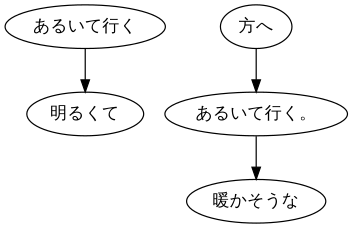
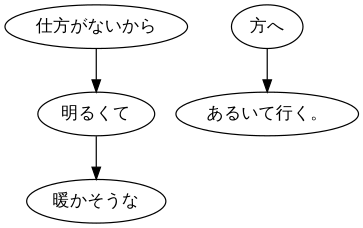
node "あるいて行く": label "あるいて行く" -> "仕方がないから"
edge "あるいて行く。" -> "暖かそうな": now "明るくて" -> "暖かそうな"
